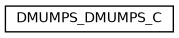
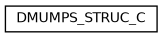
node "DMUMPS_DMUMPS_C": label "DMUMPS_DMUMPS_C" -> "DMUMPS_STRUC_C"
